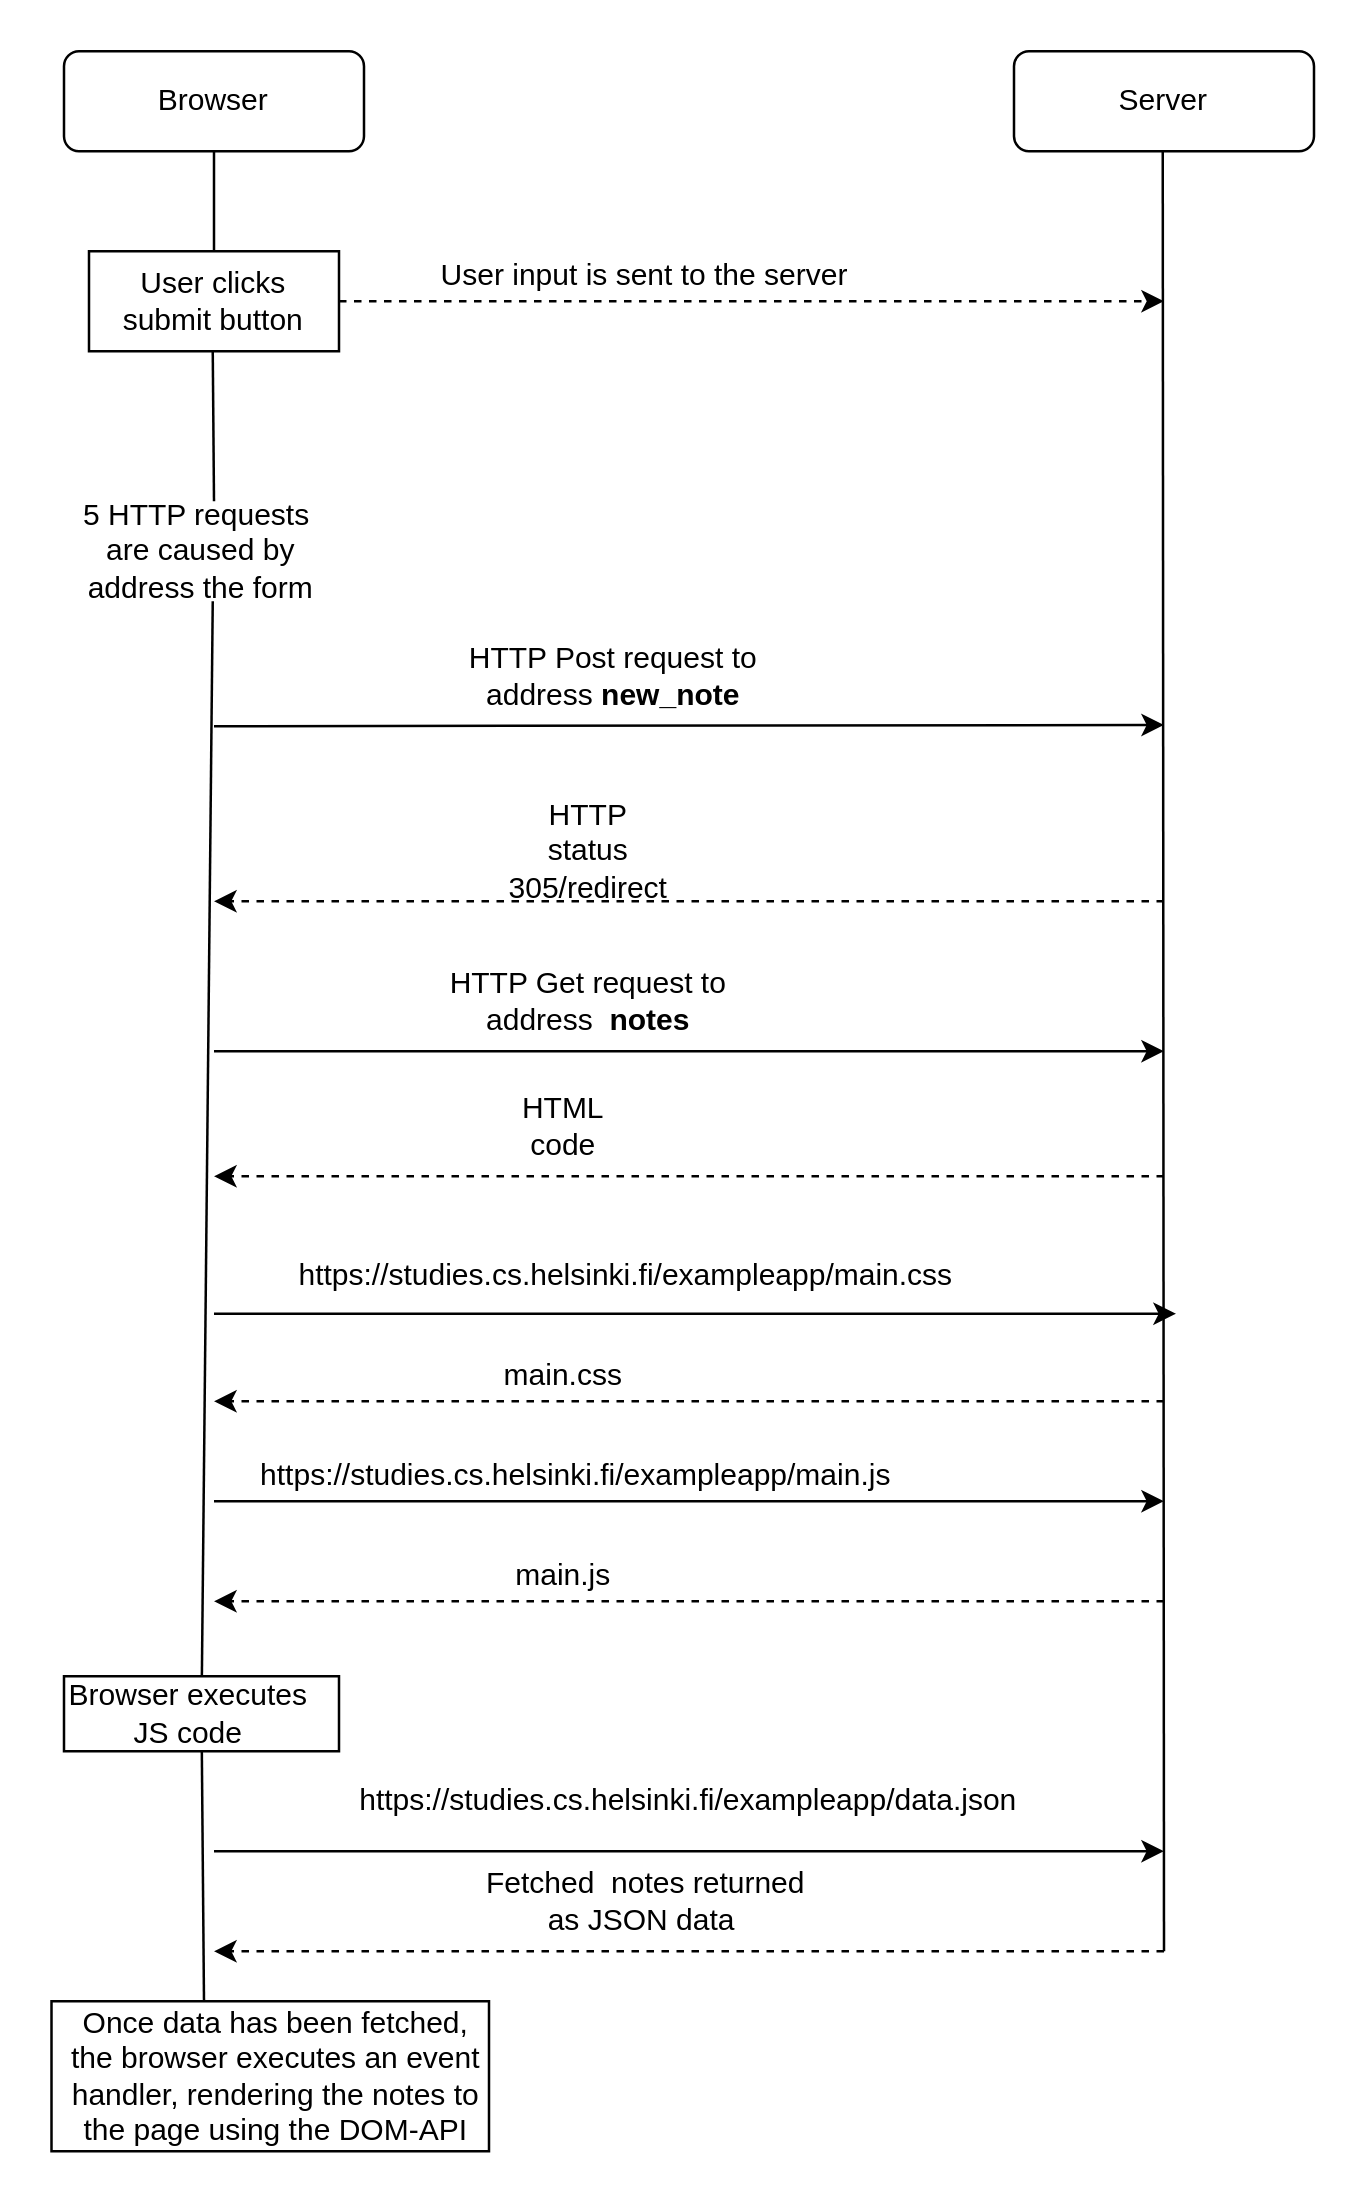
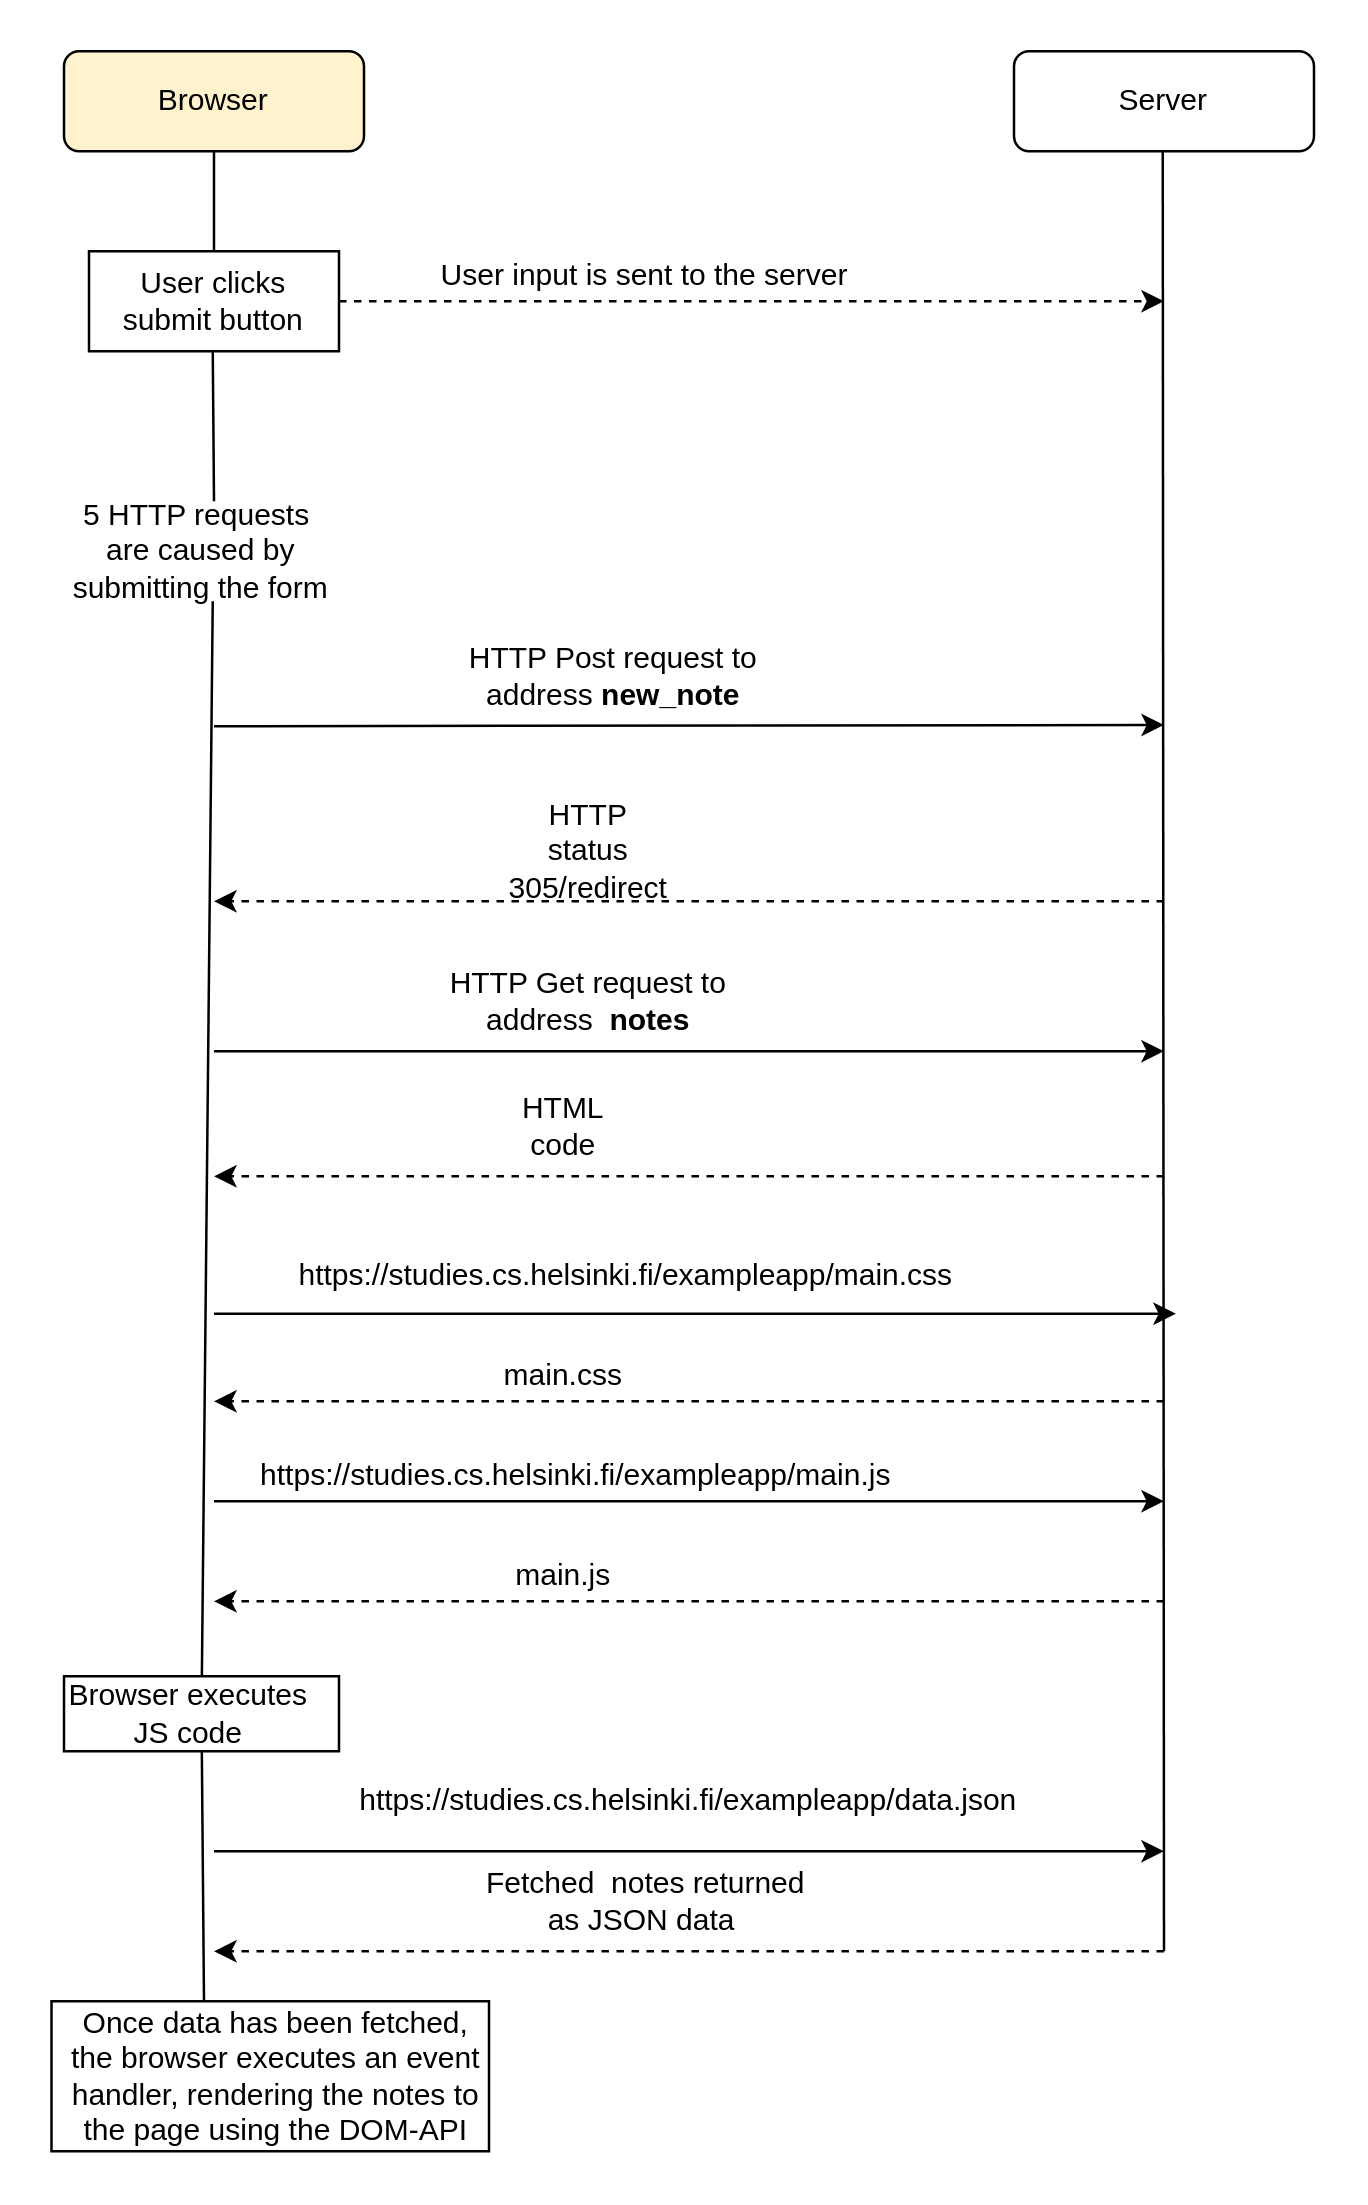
node "Browser": fillcolor #ffffff -> #fff2cc
node "5 HTTP requests are caused by address the form": label "5 HTTP requests are caused by address the form" -> "5 HTTP requests are caused by submitting the form"
